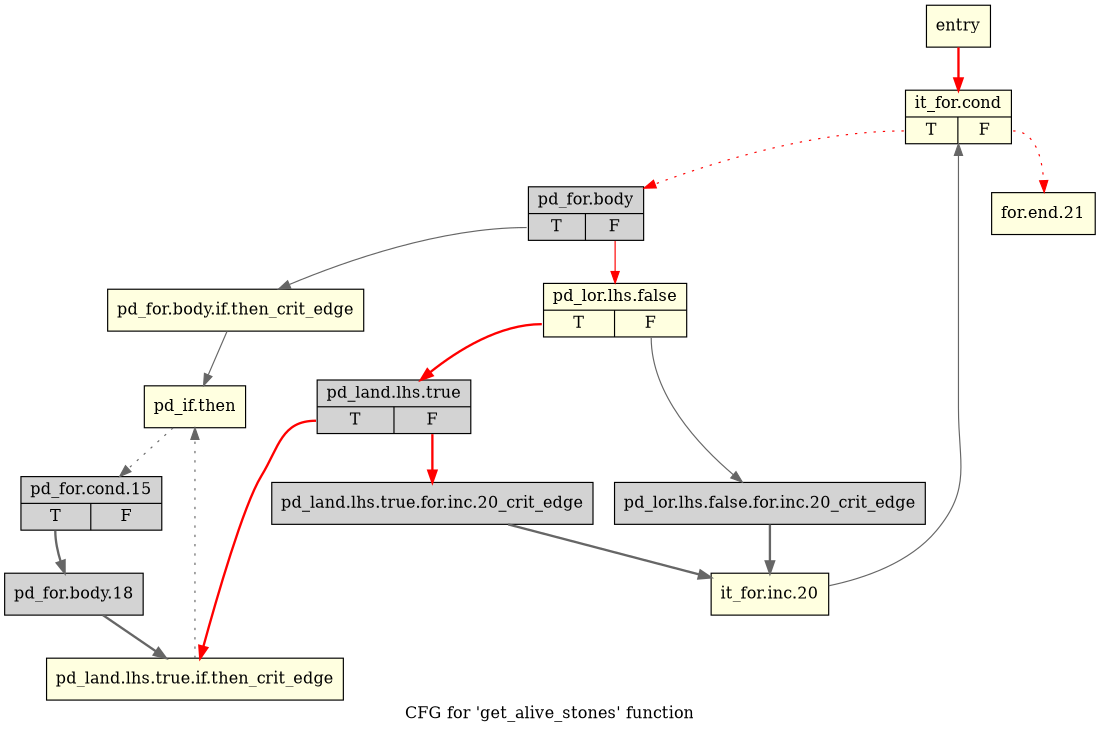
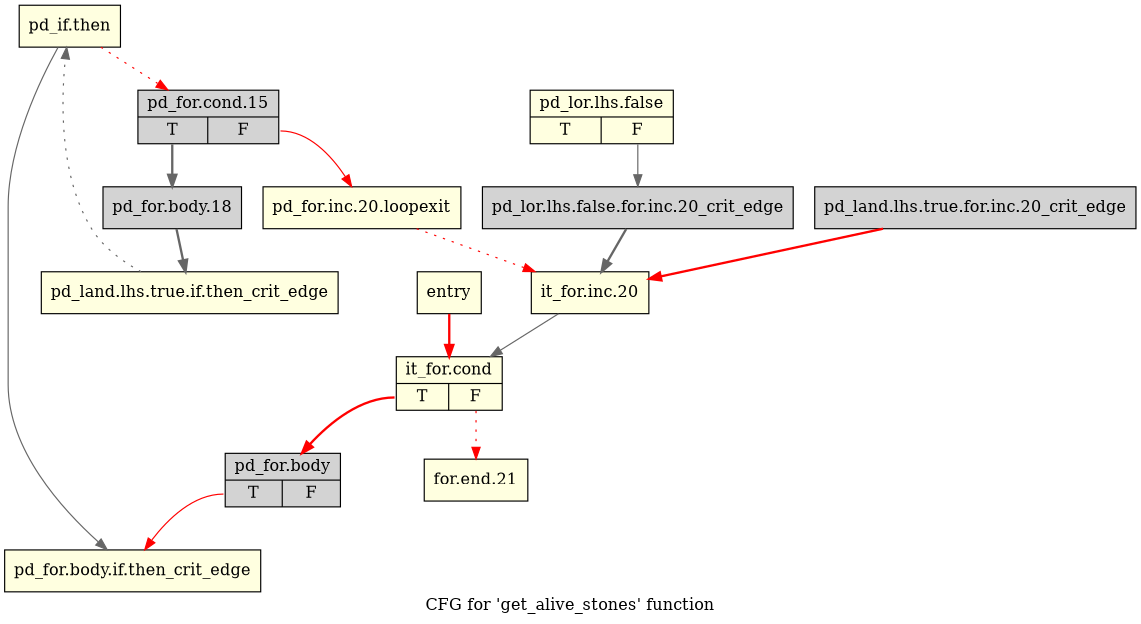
edge "it_for.cond" -> "pd_for.body": style dotted -> bold
node "pd_for.inc.20.loopexit": added
edge "pd_for.body" -> "pd_for.body.if.then_crit_edge": color gray40 -> red
edge "pd_for.body" -> "pd_lor.lhs.false": removed
edge "pd_for.body.if.then_crit_edge" -> "pd_if.then": reversed
node "pd_land.lhs.true": removed
edge "pd_if.then" -> "pd_for.cond.15": color gray40 -> red
edge "pd_land.lhs.true.for.inc.20_crit_edge" -> "it_for.inc.20": color gray40 -> red
